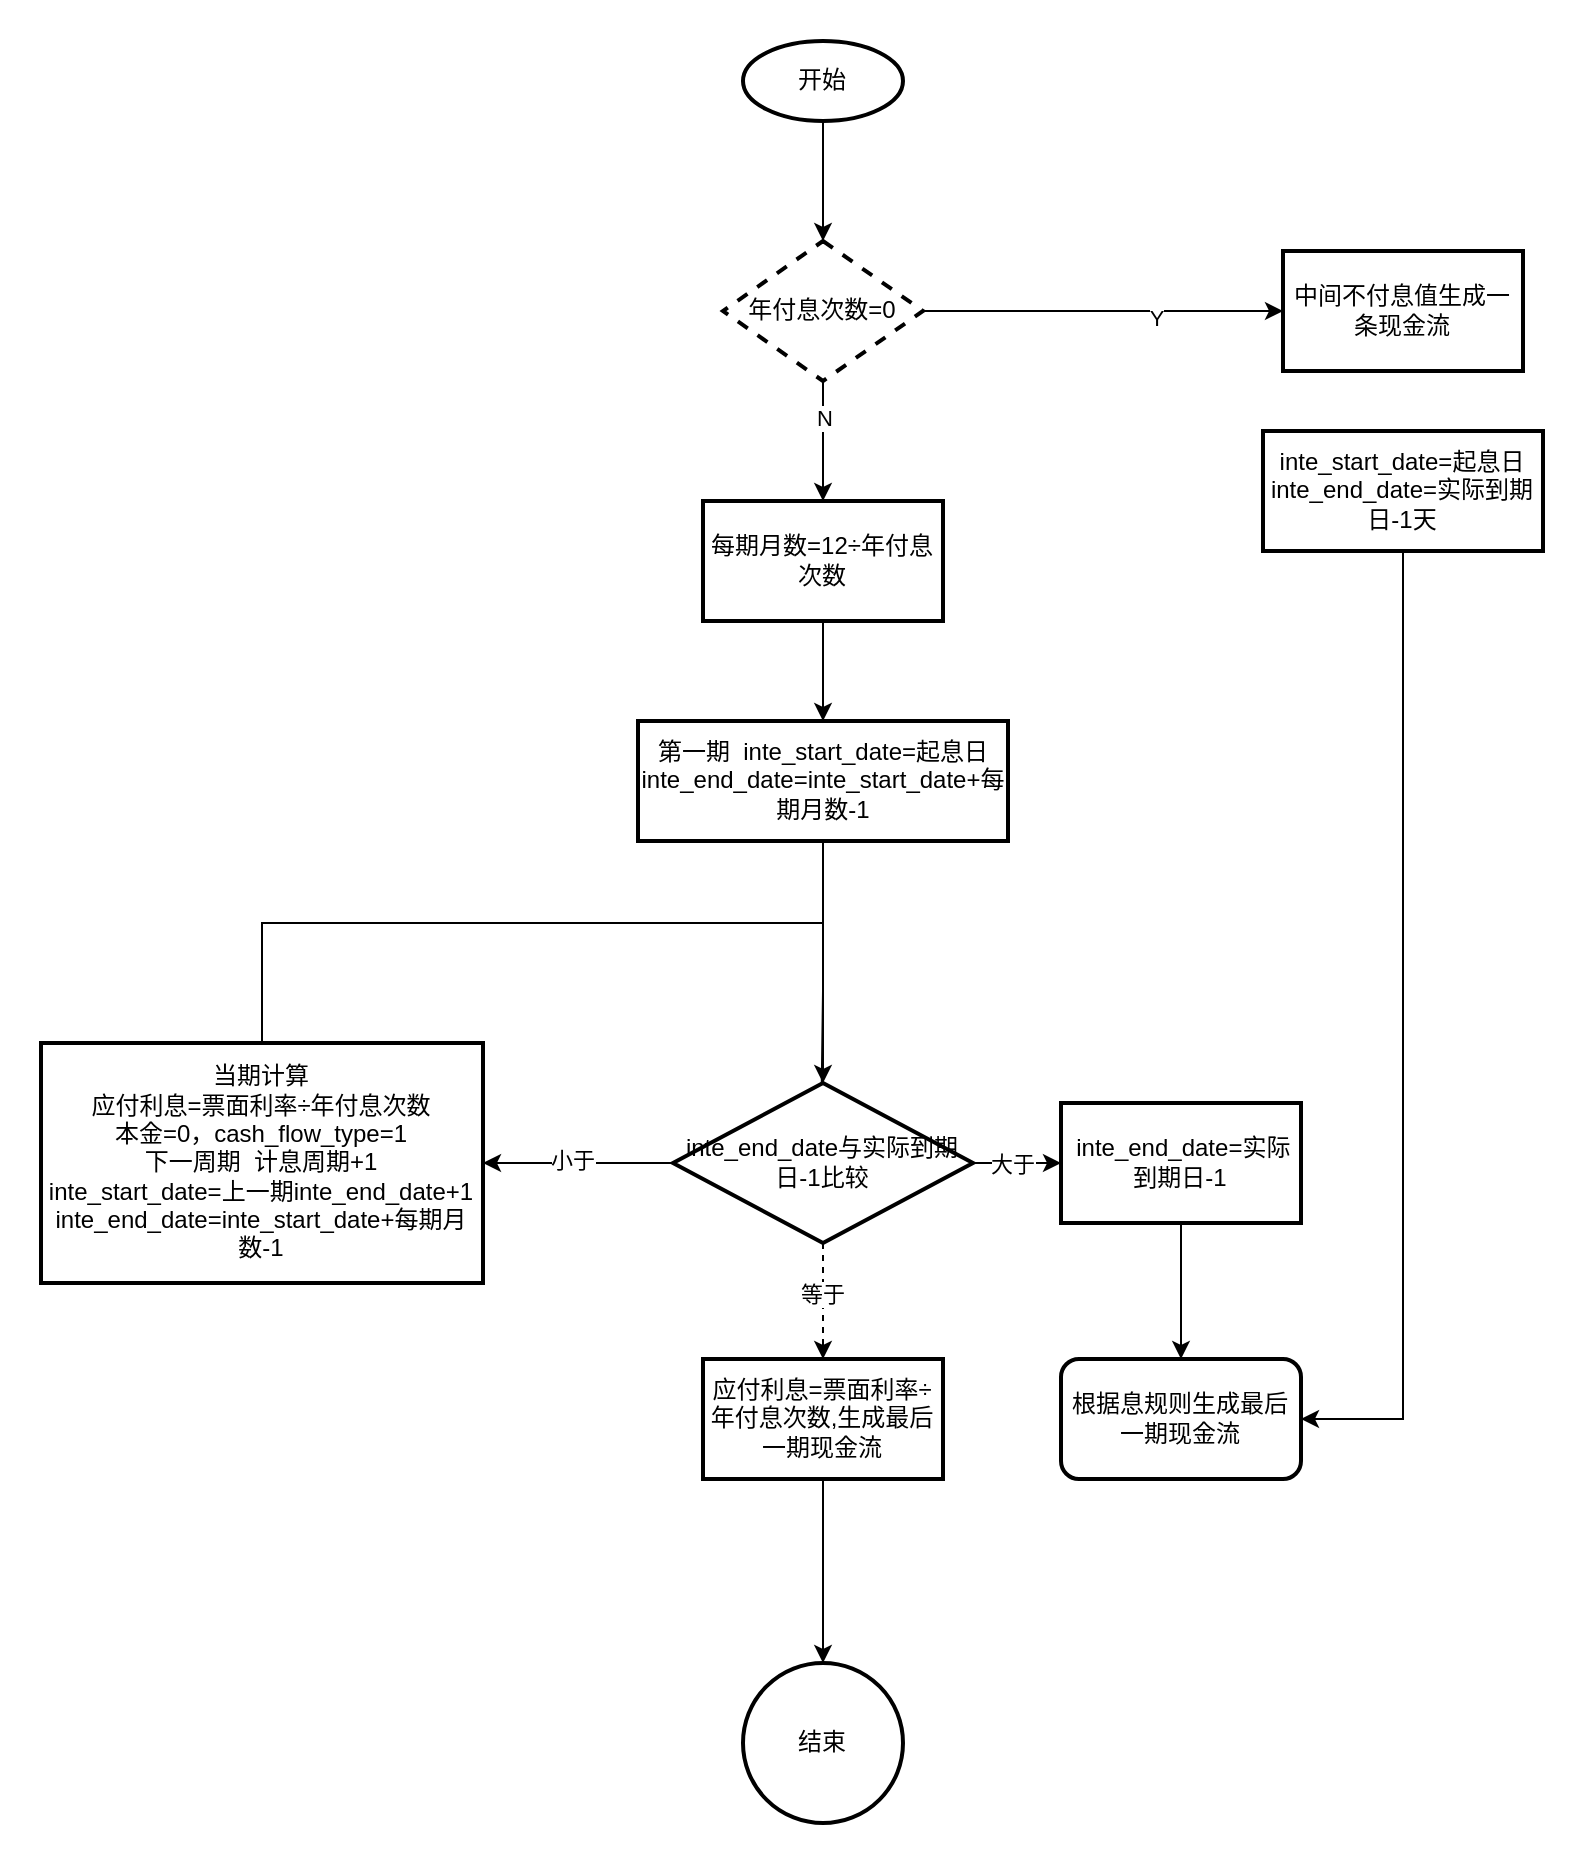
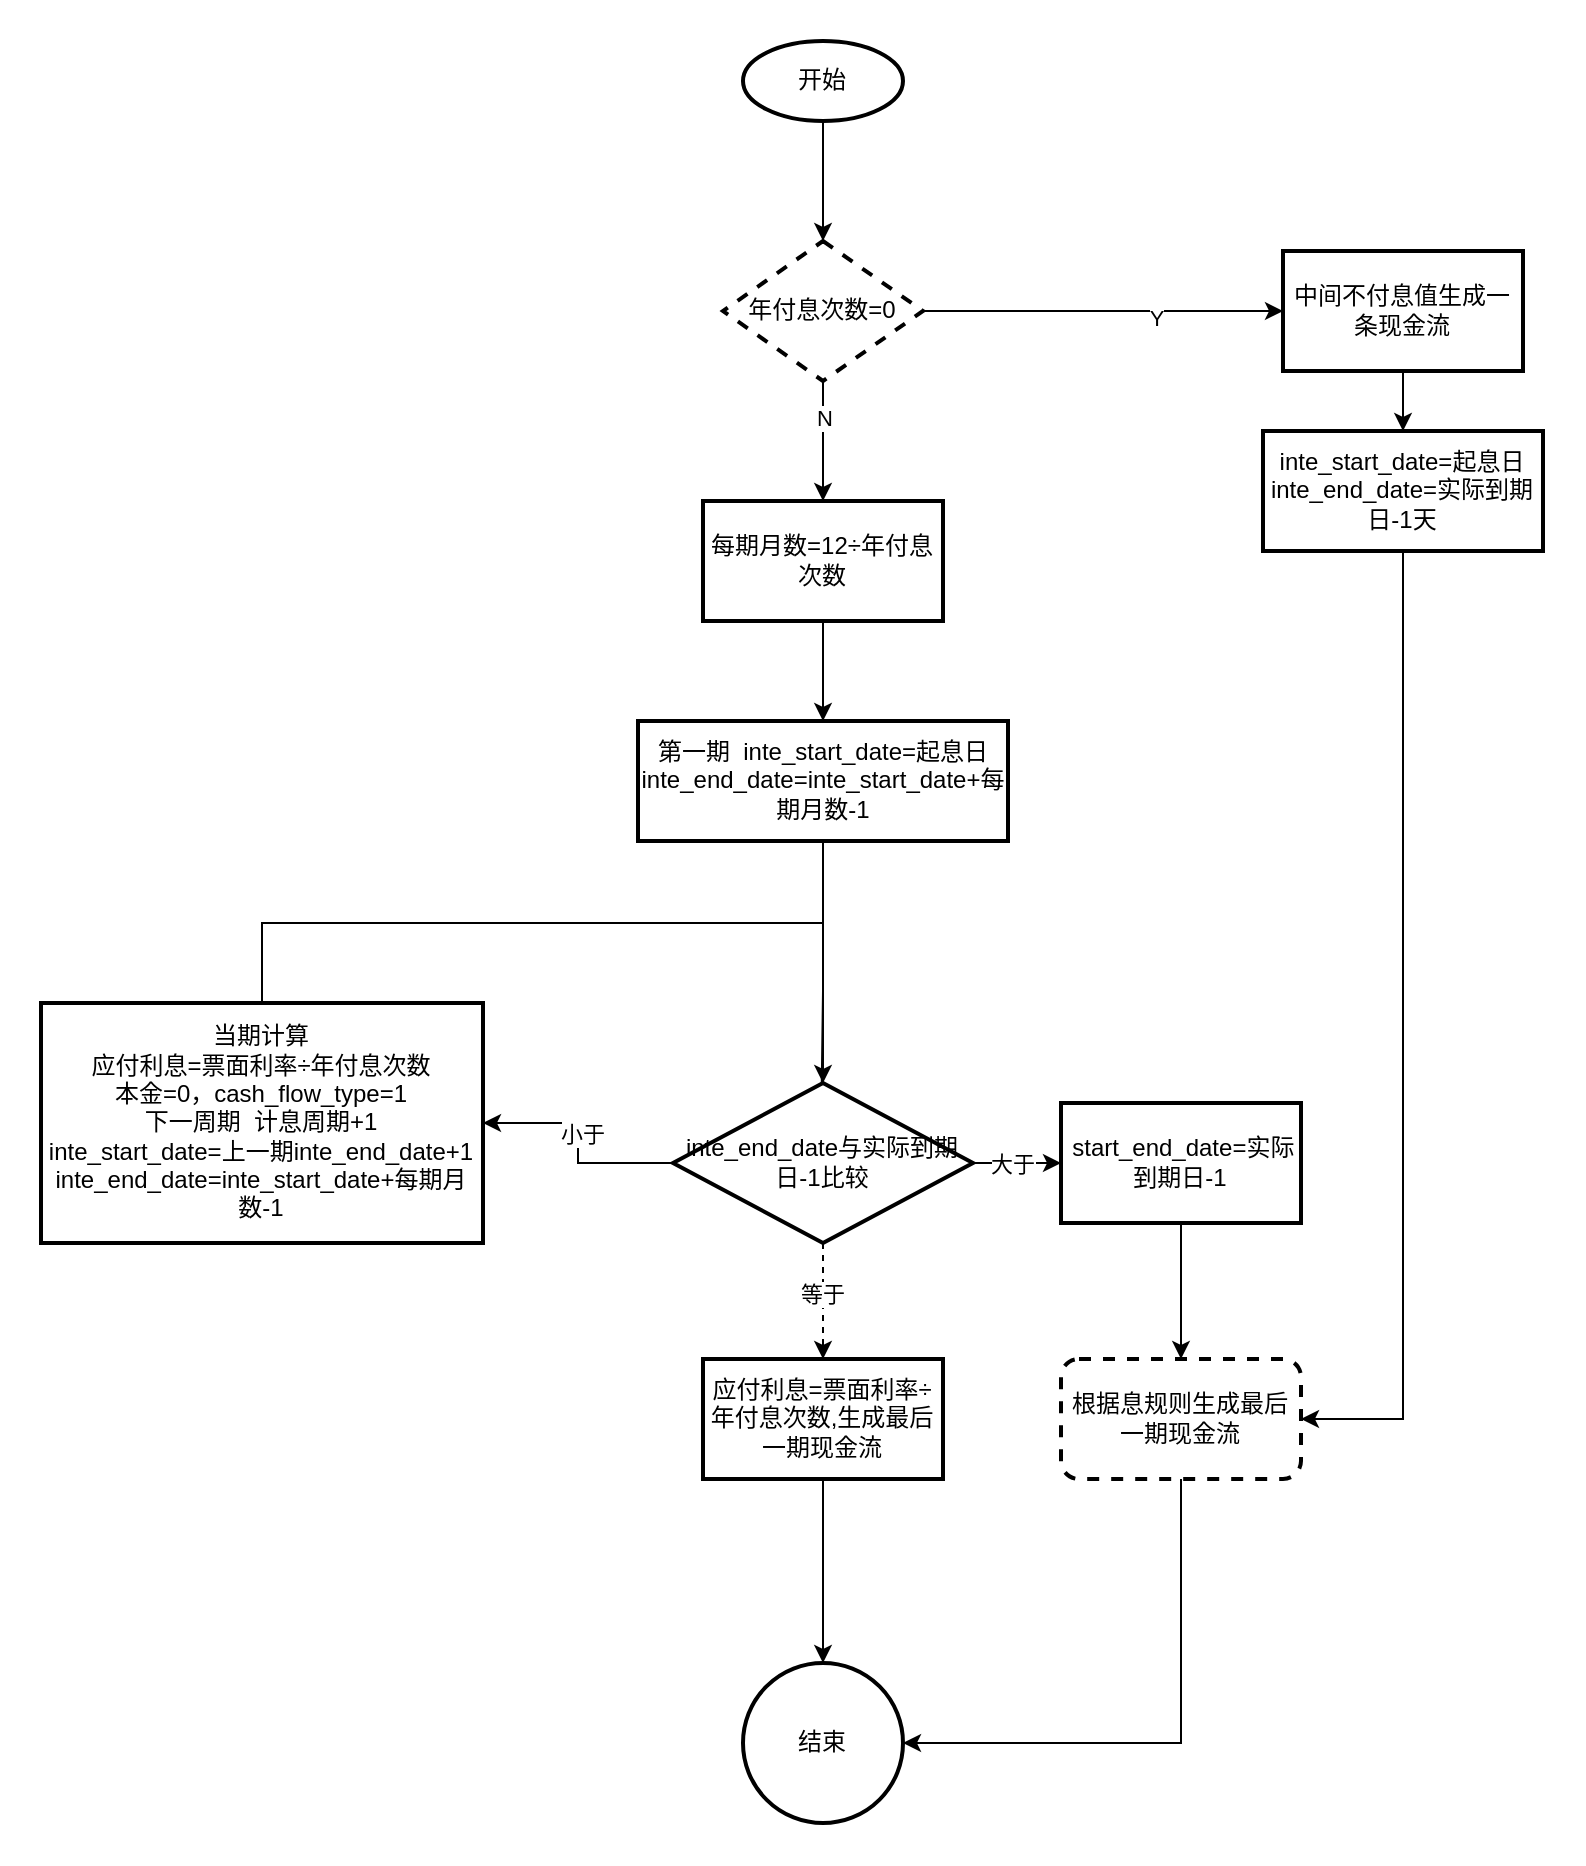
edge "中间不付息值生成一条现金流" -> "inte_start_date=起息日inte_end_date=实际到期日-1天": added
node "当期计算 应付利息=票面利率÷年付息次数 本金=0，cash_flow_type=1 下一周期 计息周期+1 inte_start_date=上一期inte_end_date+1 inte_end_date=inte_start_date+每期月数-1": moved (262, 1163) -> (262, 1123)
node "inte_end_date=实际到期日-1": label "inte_end_date=实际到期日-1" -> "start_end_date=实际到期日-1"
node "根据息规则生成最后一期现金流": style solid -> dashed
edge "根据息规则生成最后一期现金流" -> "结束": added
